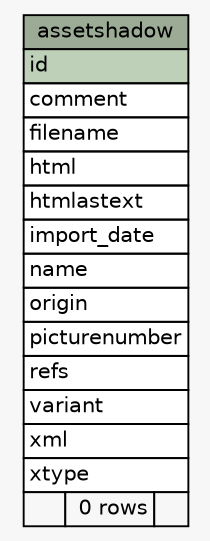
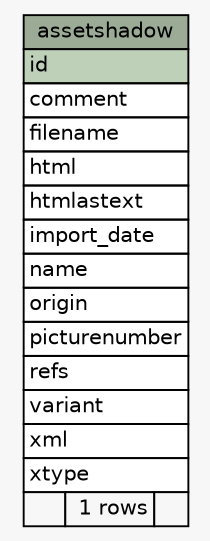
node "assetshadow": text "0 rows" -> "1 rows"
